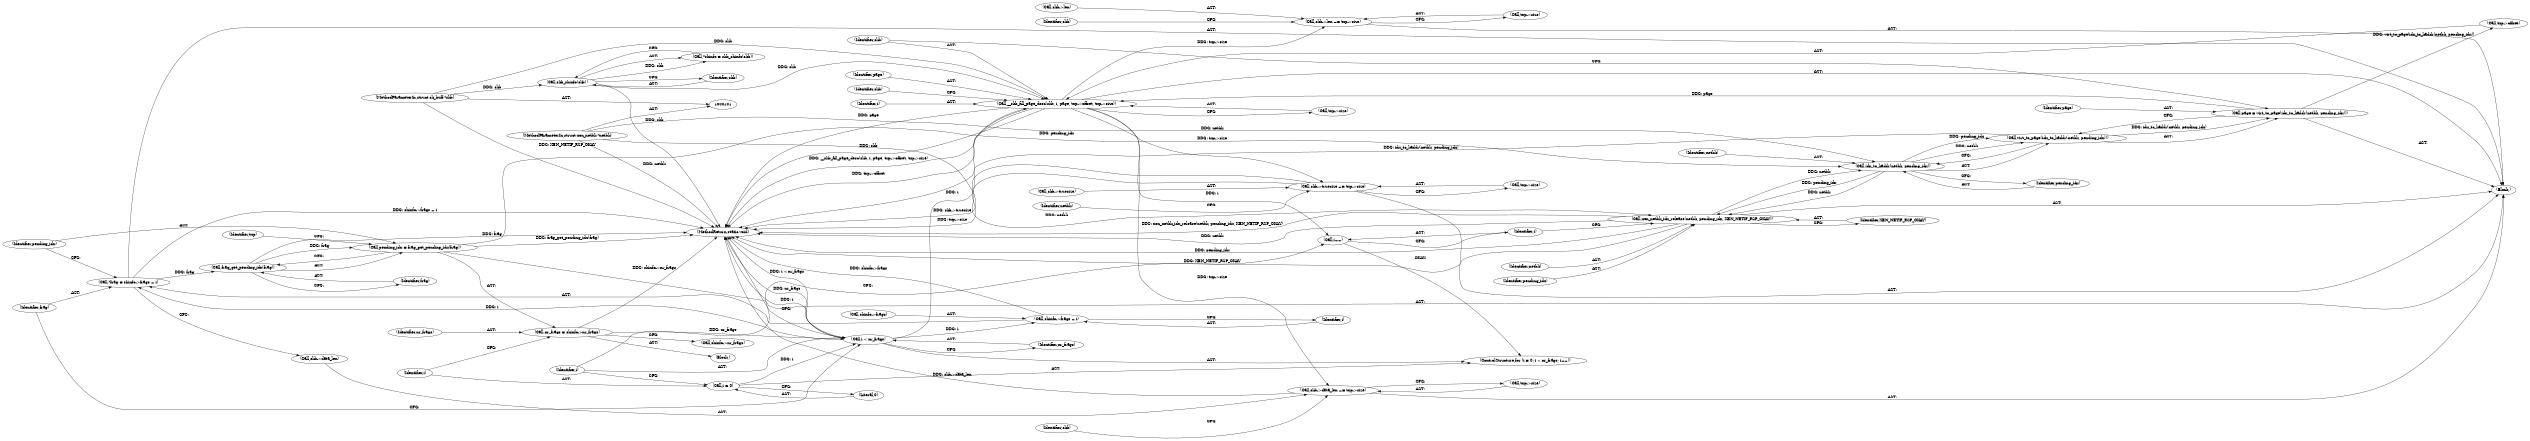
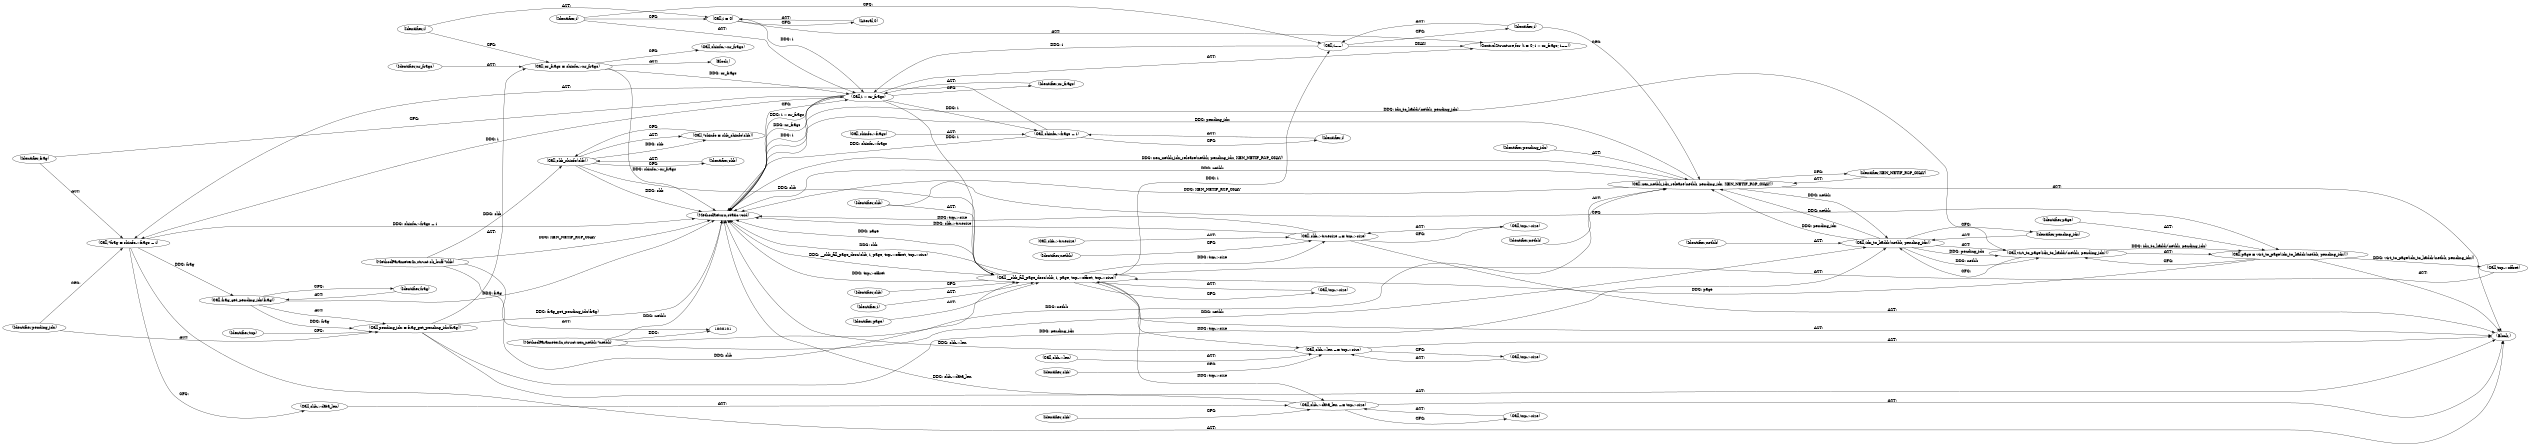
edge "(Call,i++)" -> "(Call,i < nr_frags)": added, label "DDG: i"
edge "(MethodParameterIn,struct xen_netbk *netbk)" -> "1000101": label "AST: " -> "DDG: "
edge "(Call,pending_idx = frag_get_pending_idx(frag))" -> "(Call,frag_get_pending_idx(frag))": removed, label "CFG:"
edge "(Call,skb->len += txp->size)" -> "(MethodReturn,static void)": added, label "DDG: skb->len"
